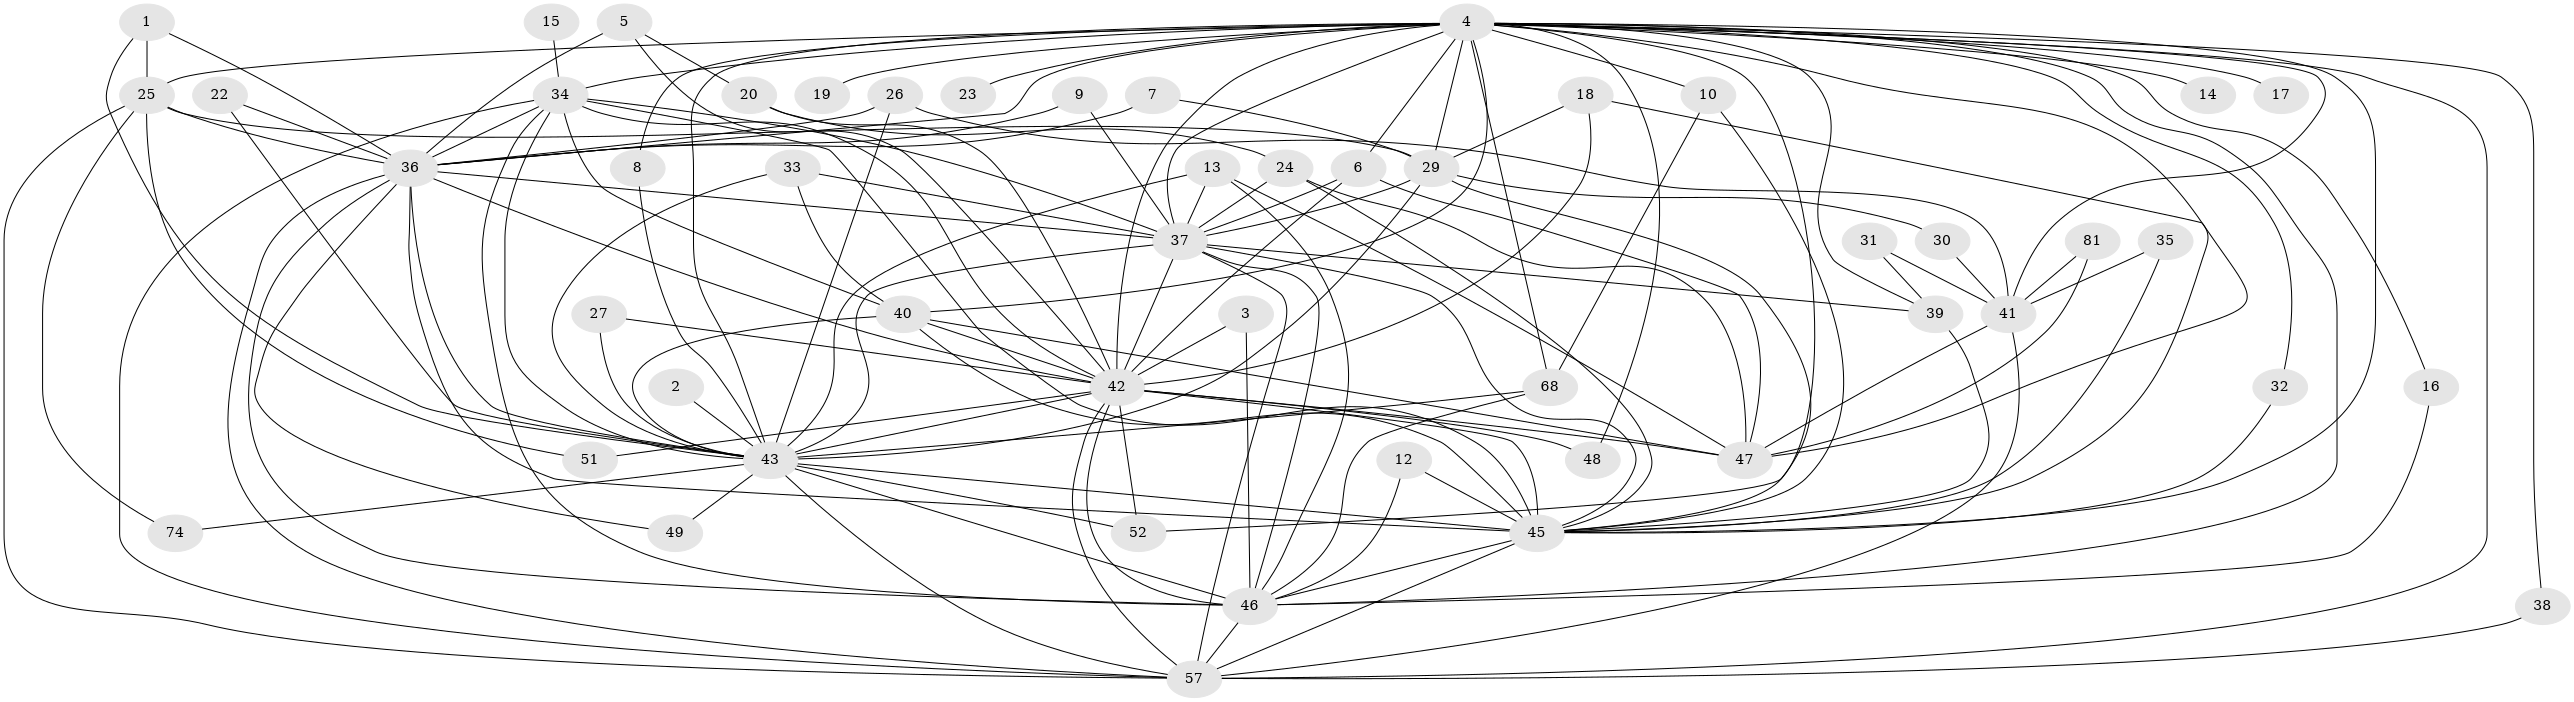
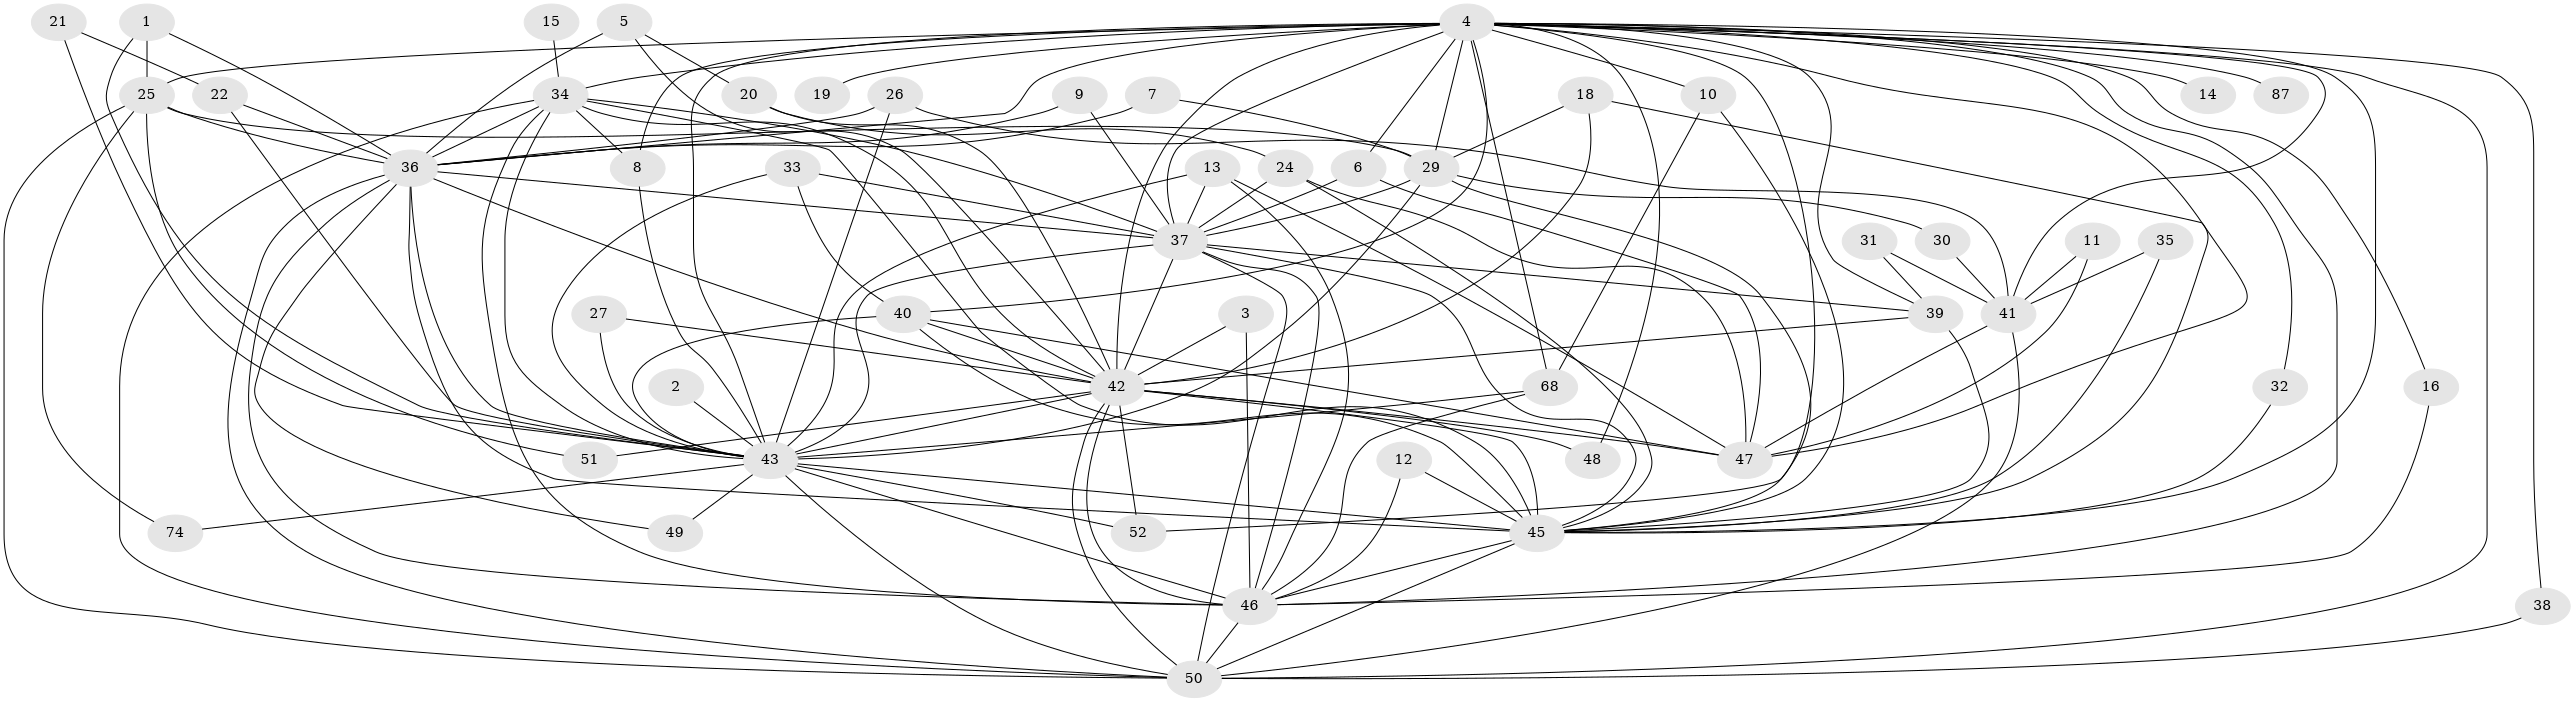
node "21": added
node "23": removed
node "17": label "17" -> "87"
edge "34" -- "40": now "34" -- "8"
node "81": label "81" -> "11"
edge "6" -- "42": now "39" -- "42"
node "57": label "57" -> "50"
